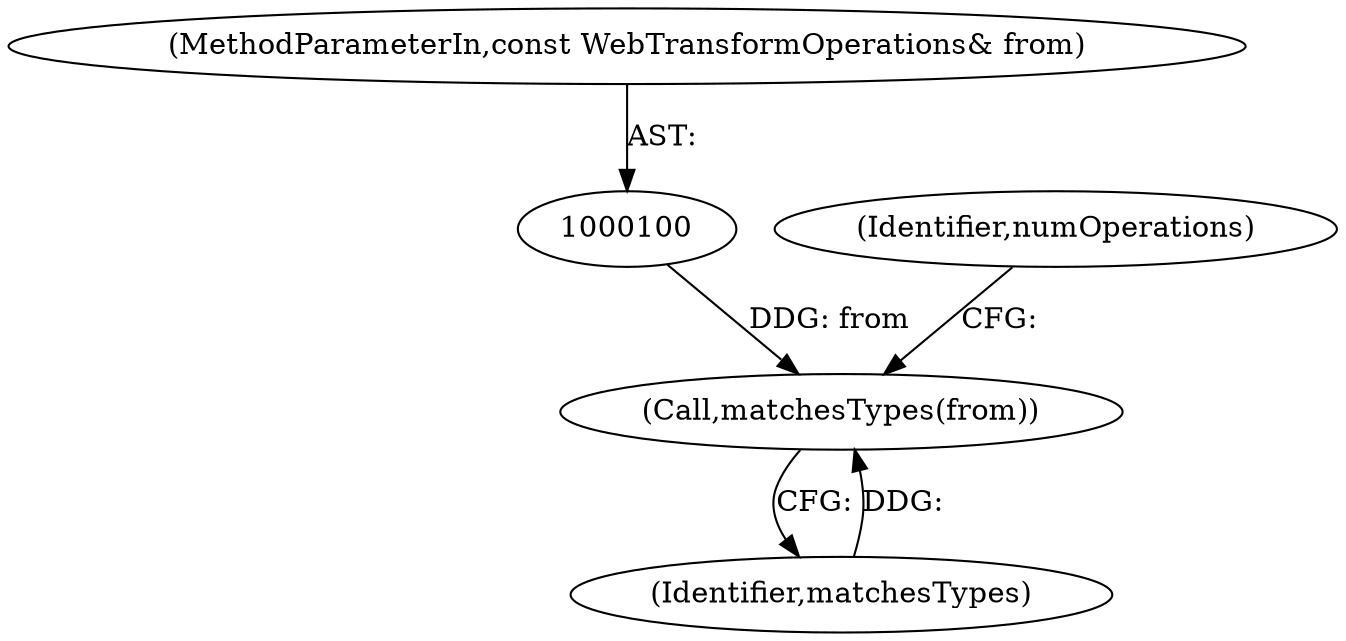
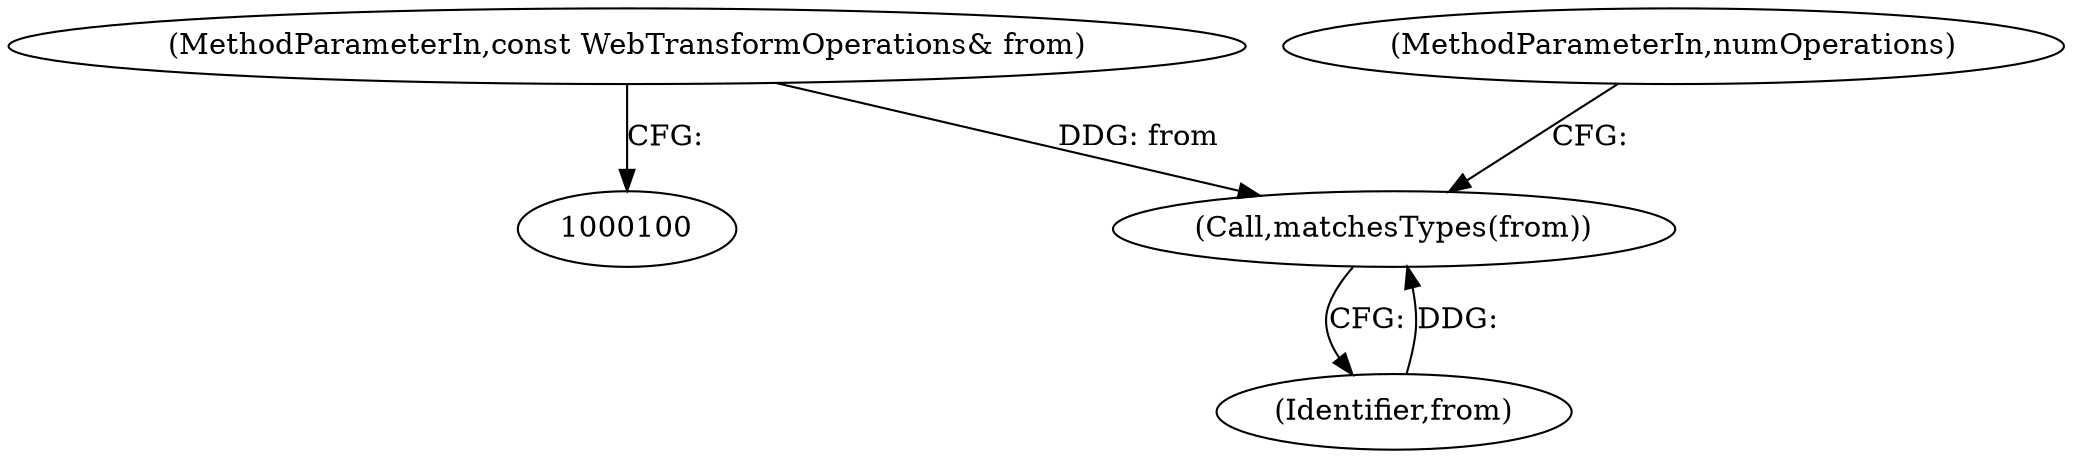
edge "(MethodParameterIn,const WebTransformOperations& from)" -> "1000100": label "AST: " -> "CFG: "
node "(Identifier,numOperations)": label "(Identifier,numOperations)" -> "(MethodParameterIn,numOperations)"
edge "1000100" -> "(Call,matchesTypes(from))": now "(MethodParameterIn,const WebTransformOperations& from)" -> "(Call,matchesTypes(from))"
node "(Identifier,matchesTypes)": label "(Identifier,matchesTypes)" -> "(Identifier,from)"
